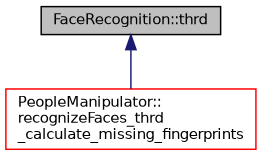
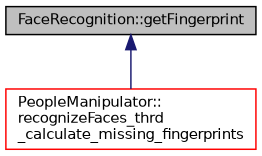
node "FaceRecognition::thrd": label "FaceRecognition::thrd" -> "FaceRecognition::getFingerprint"
